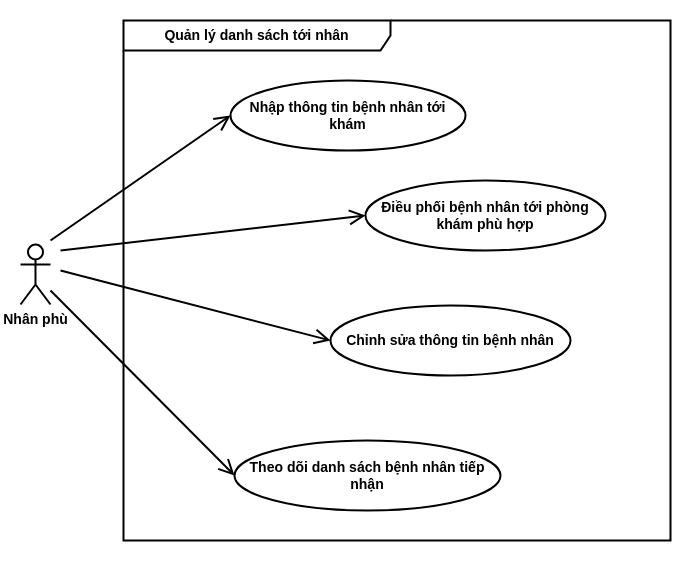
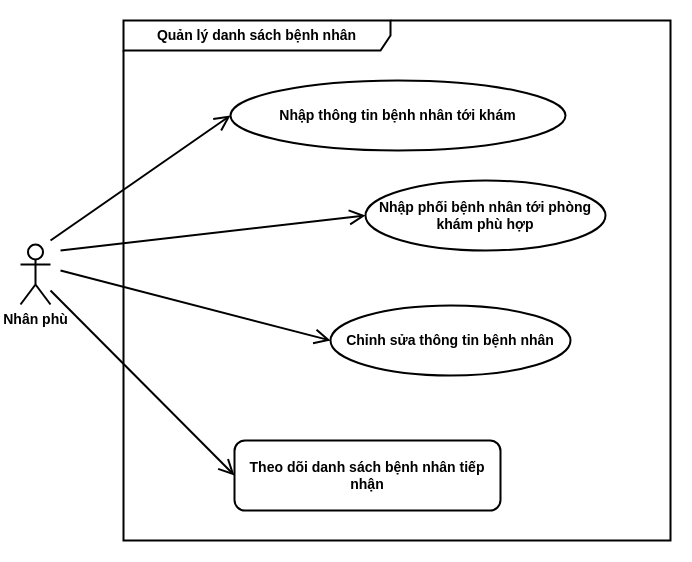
node "Quản lý danh sách tới nhân": label "Quản lý danh sách tới nhân" -> "Quản lý danh sách bệnh nhân"
node "Nhập thông tin bệnh nhân tới khám": size 235x70 -> 335x70
node "Điều phối bệnh nhân tới phòng khám phù hợp": label "Điều phối bệnh nhân tới phòng khám phù hợp" -> "Nhập phối bệnh nhân tới phòng khám phù hợp"
node "Theo dõi danh sách bệnh nhân tiếp nhận": shape ellipse -> rounded rectangle
